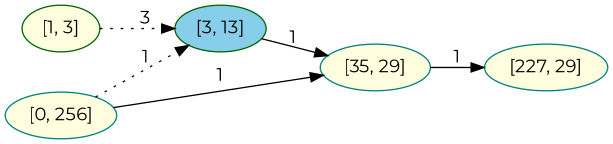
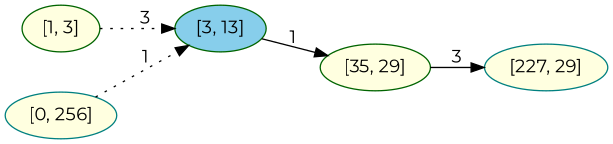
edge "[35, 29]" -> "[227, 29]": label "1" -> "3"
node "[35, 29]": color teal -> darkgreen
edge "[0, 256]" -> "[35, 29]": removed, label "1"
